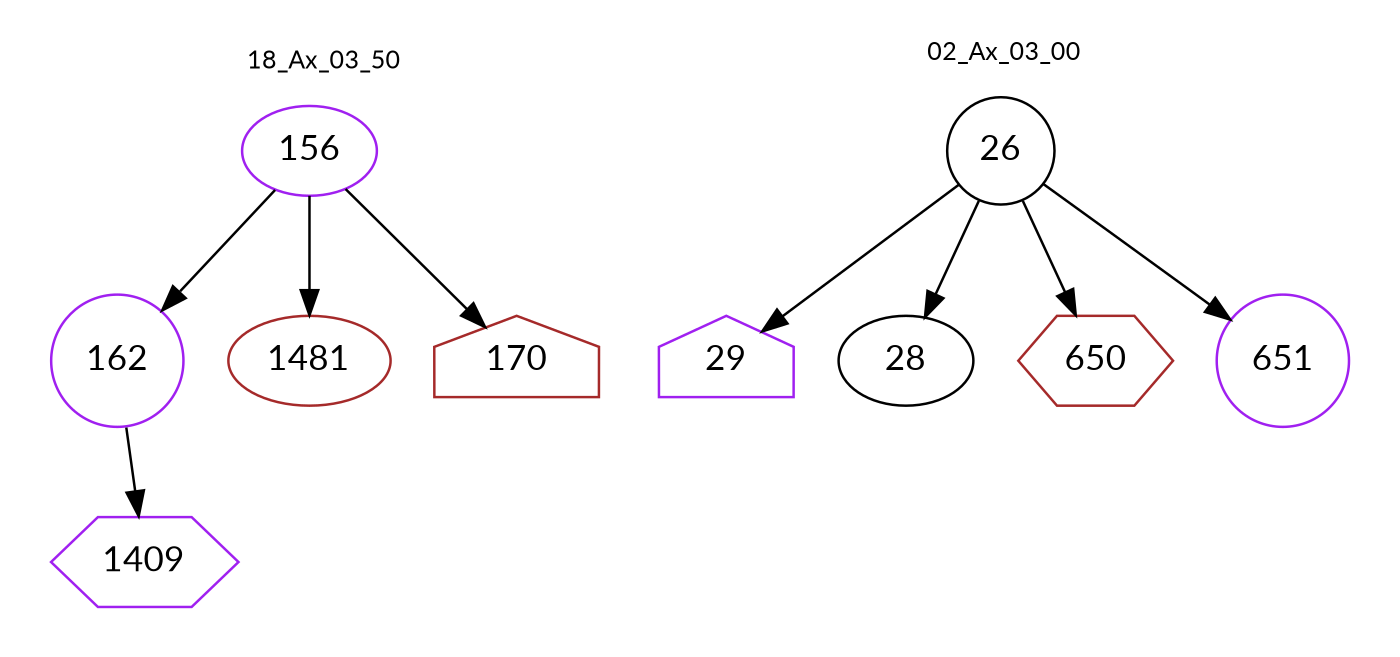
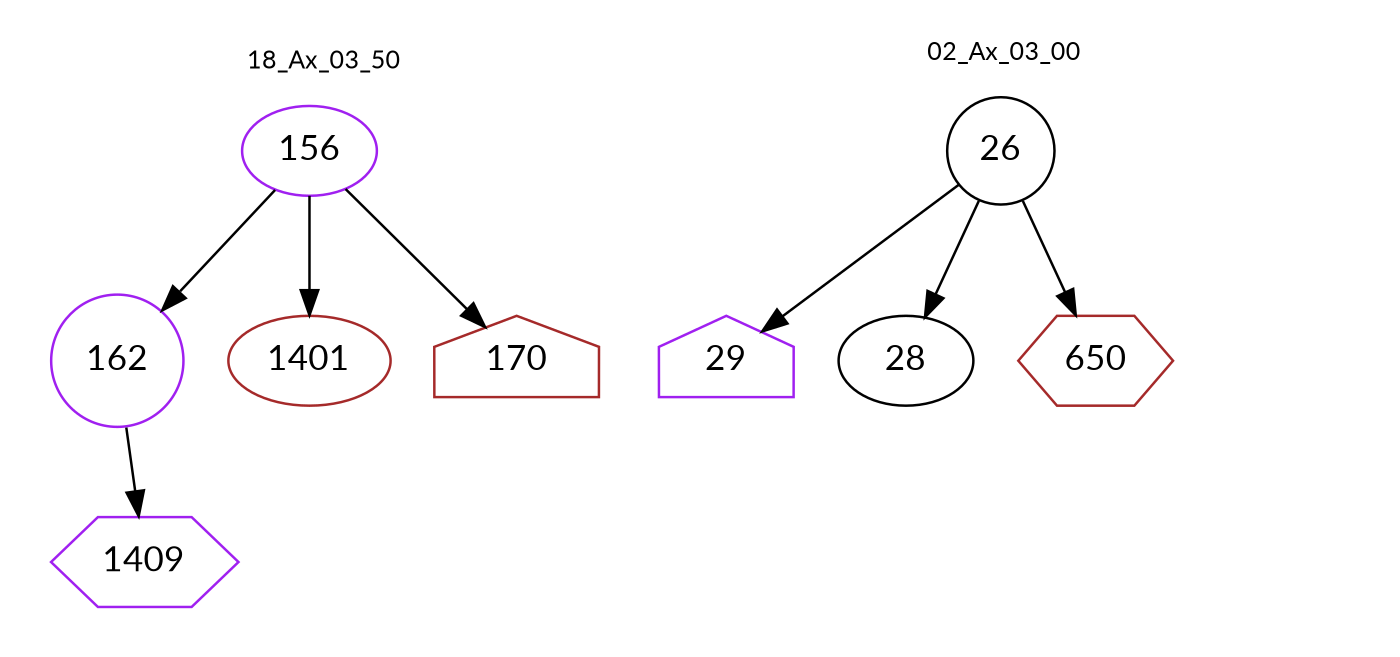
node "1481": label "1481" -> "1401"
node "651": removed
